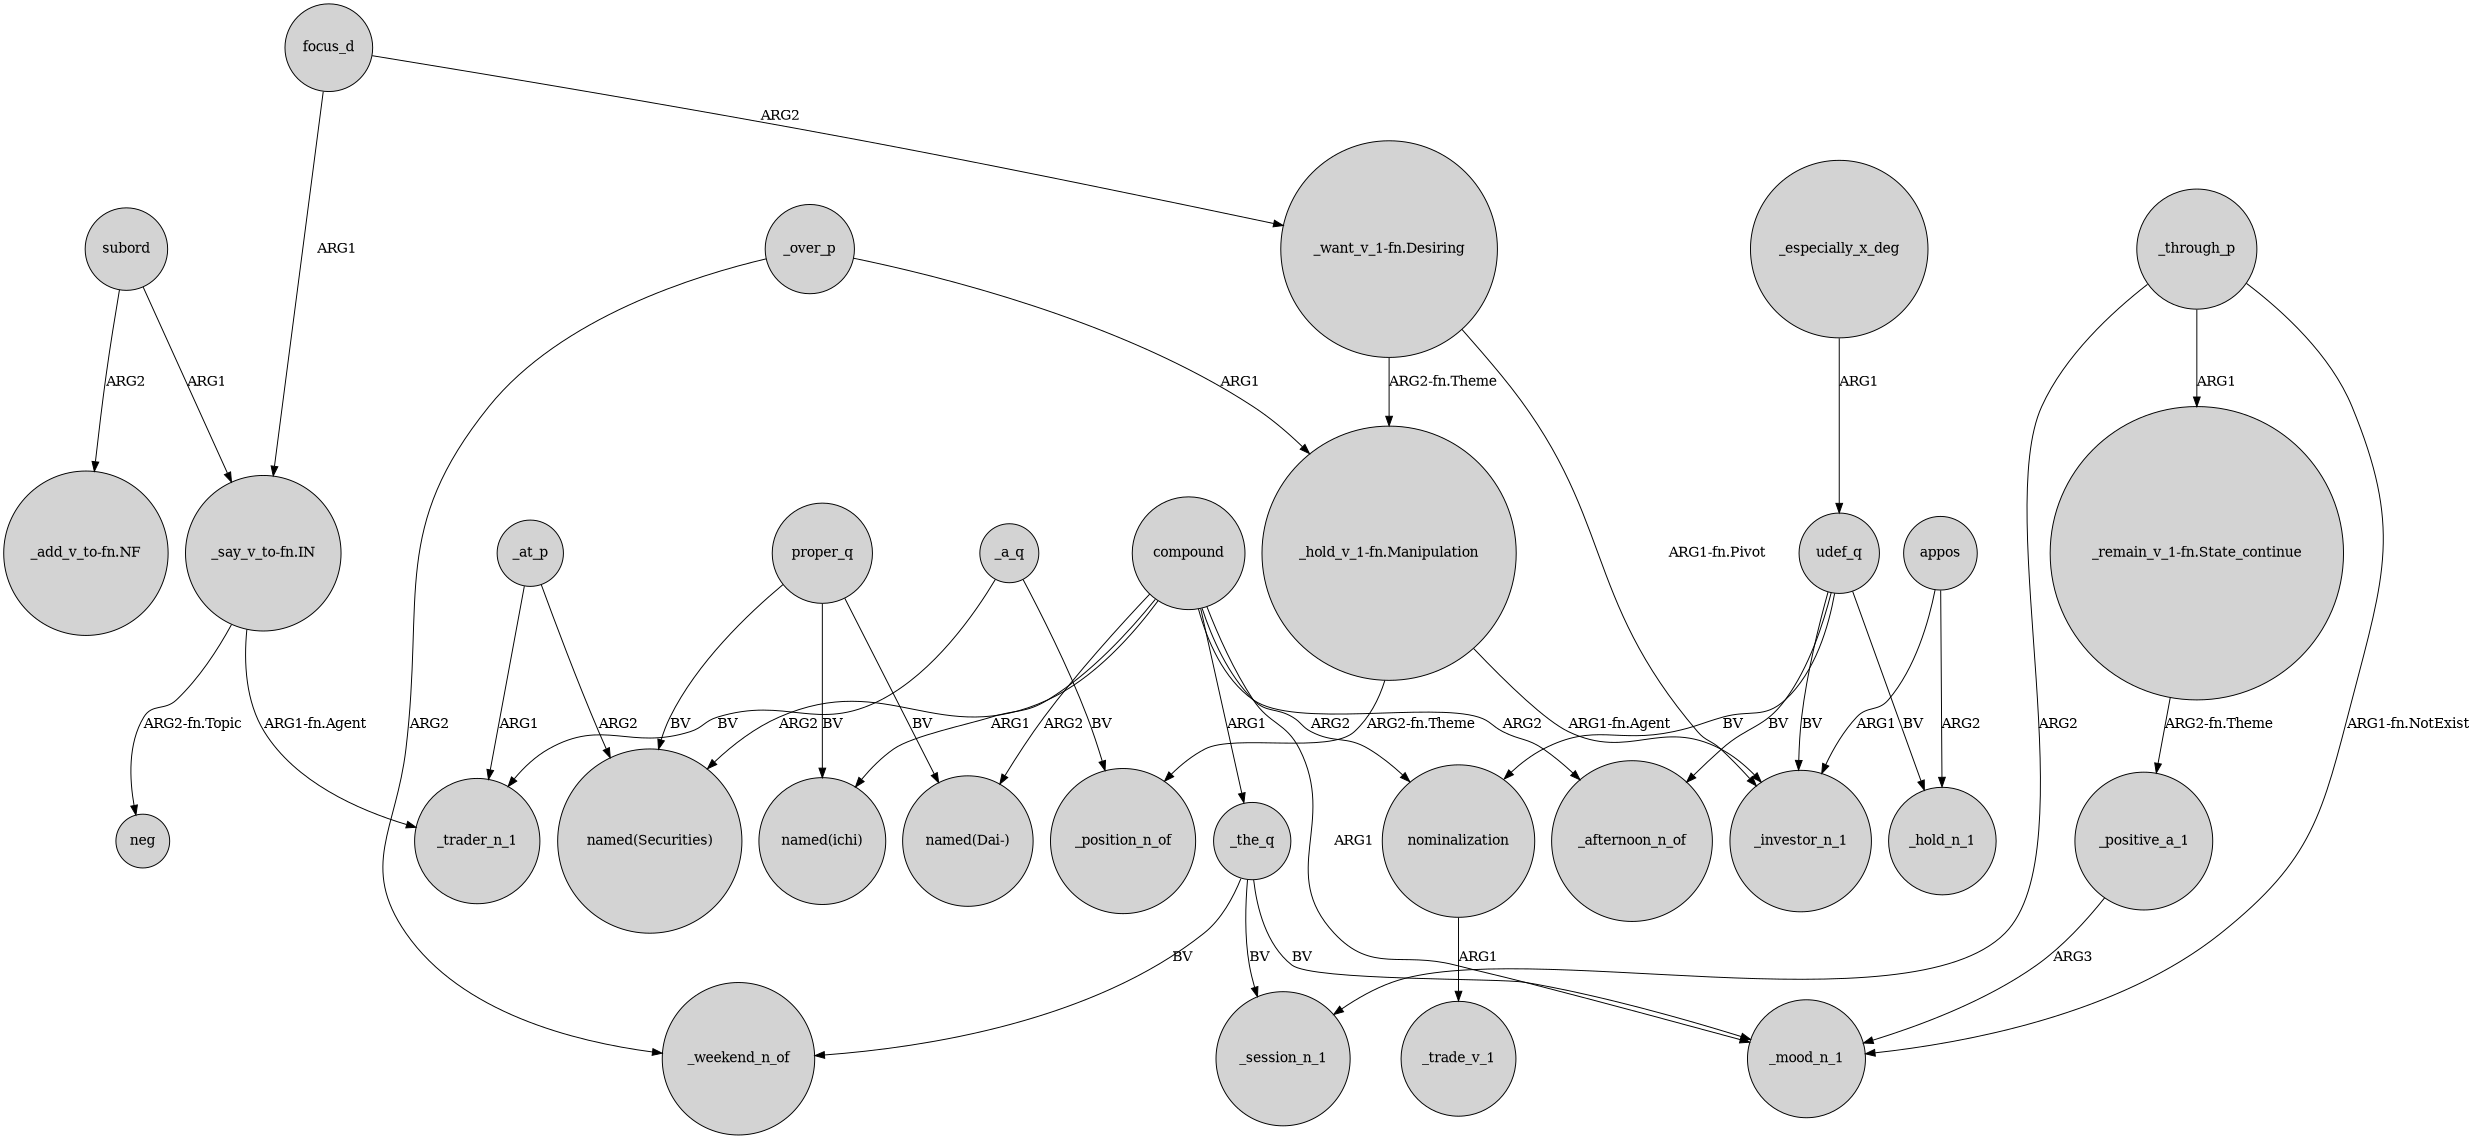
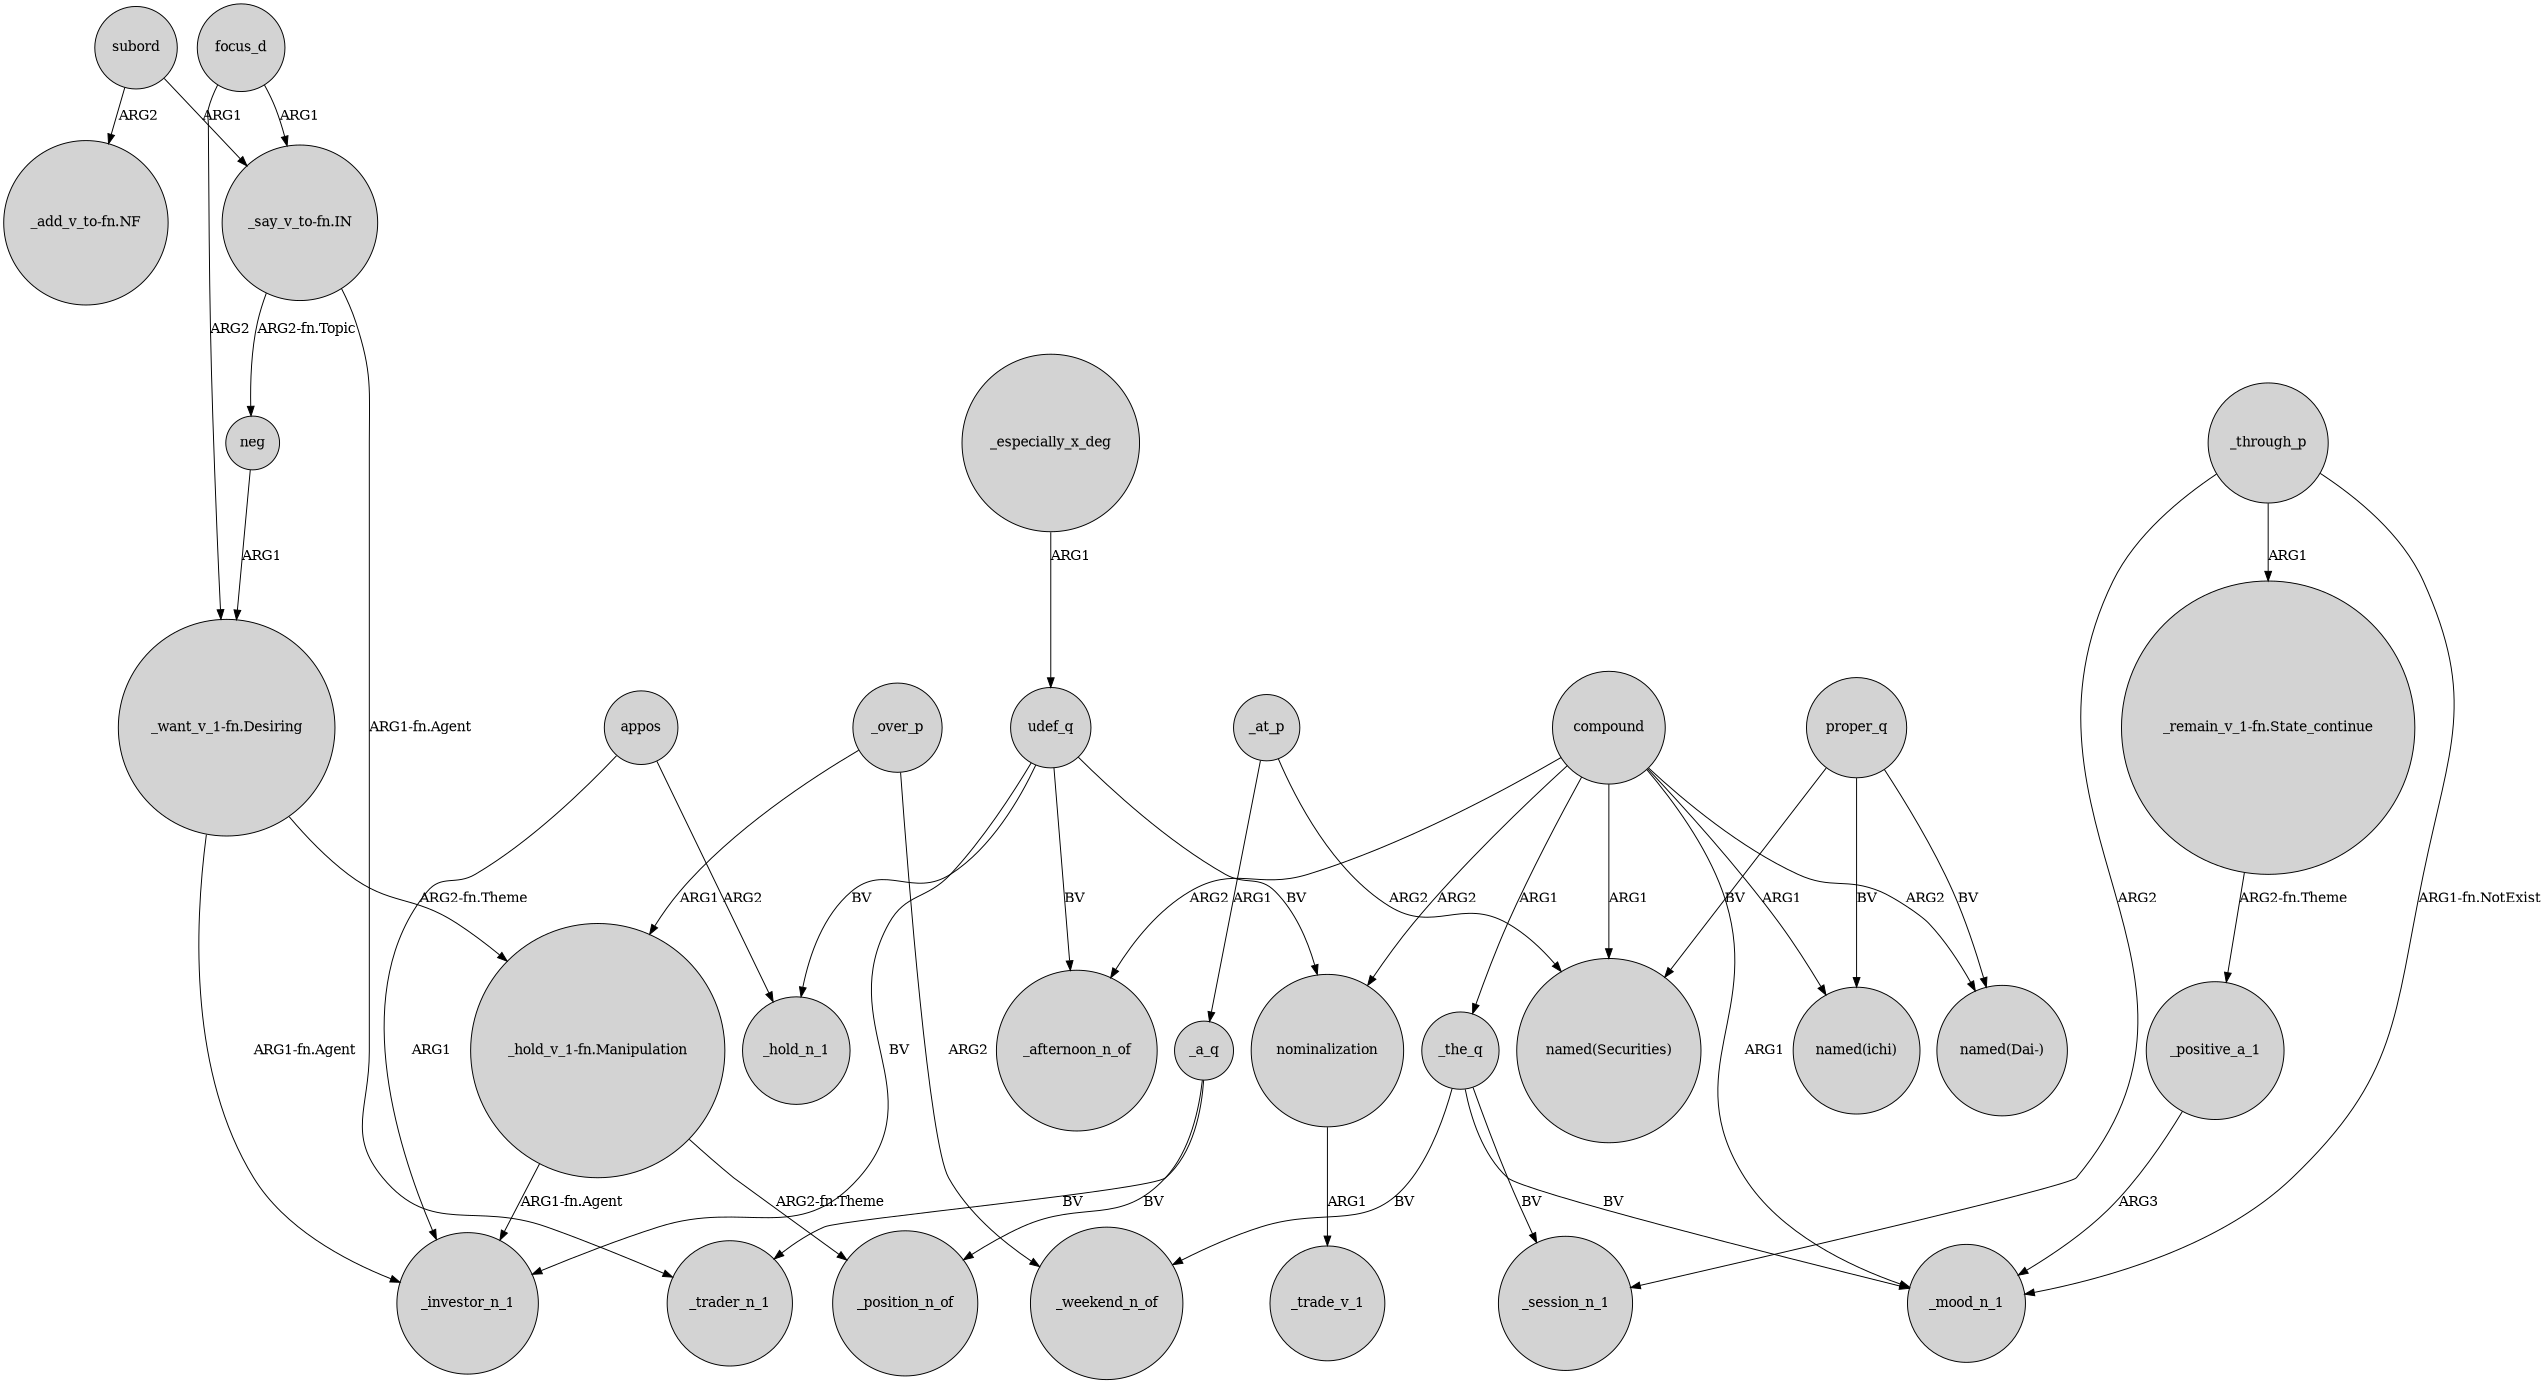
edge "neg" -> "_want_v_1-fn.Desiring": added, label "ARG1"
edge "_want_v_1-fn.Desiring" -> "_investor_n_1": label "ARG1-fn.Pivot" -> "ARG1-fn.Agent"
edge "_at_p" -> "_trader_n_1": now "_at_p" -> "_a_q"
edge "compound" -> "named(Securities)": label "ARG2" -> "ARG1"
